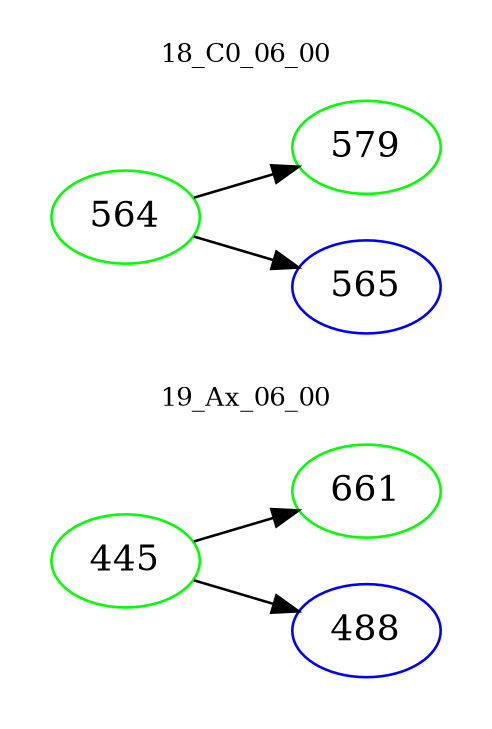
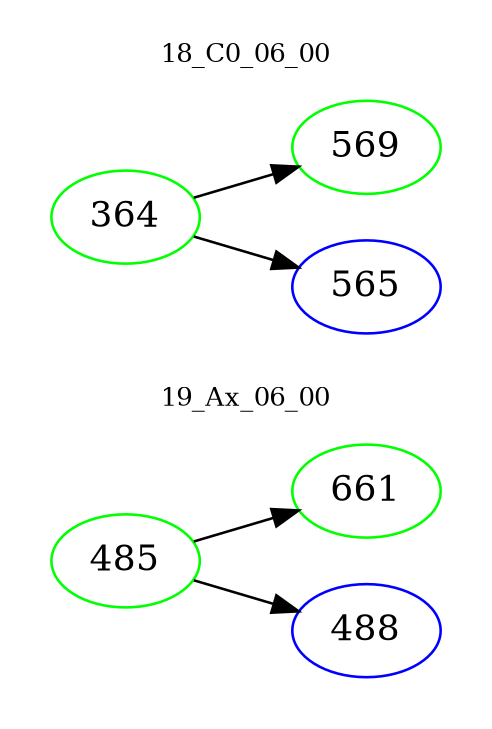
node "579": label "579" -> "569"
node "564": label "564" -> "364"
node "445": label "445" -> "485"
